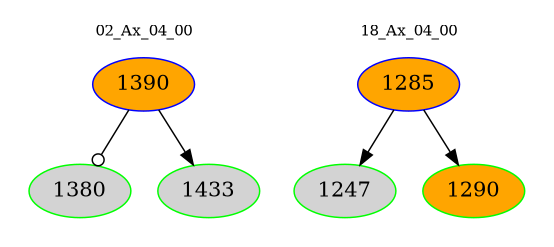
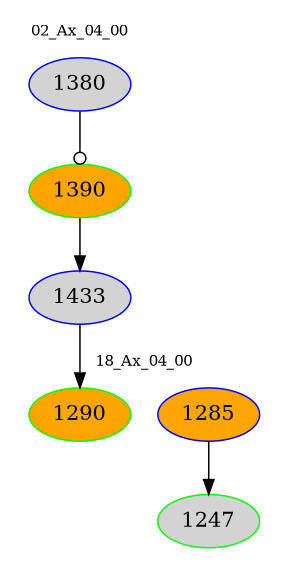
node "1390": color blue -> green
edge "1285" -> "1290": now "1433" -> "1290"
edge "1390" -> "1380": reversed
node "1380": color green -> blue
node "1433": color green -> blue
